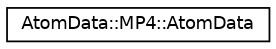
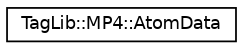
node "AtomData::MP4::AtomData": label "AtomData::MP4::AtomData" -> "TagLib::MP4::AtomData"
